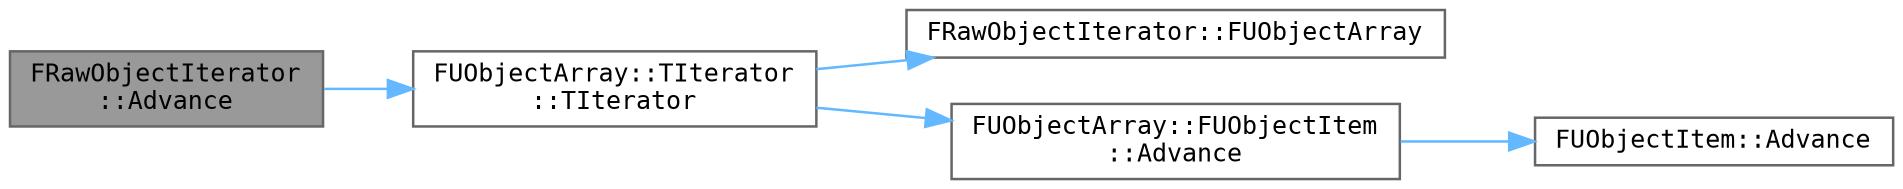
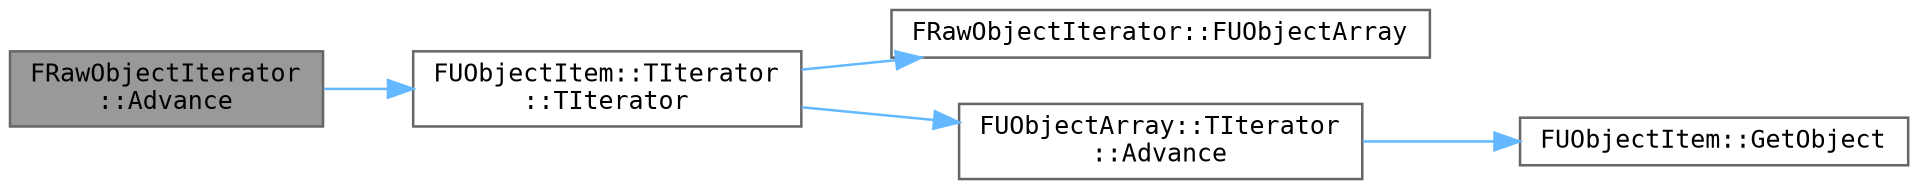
node "FUObjectArray::TIterator ::TIterator": label "FUObjectArray::TIterator ::TIterator" -> "FUObjectItem::TIterator ::TIterator"
node "FUObjectArray::FUObjectItem ::Advance": label "FUObjectArray::FUObjectItem ::Advance" -> "FUObjectArray::TIterator ::Advance"
node "FUObjectItem::Advance": label "FUObjectItem::Advance" -> "FUObjectItem::GetObject"
